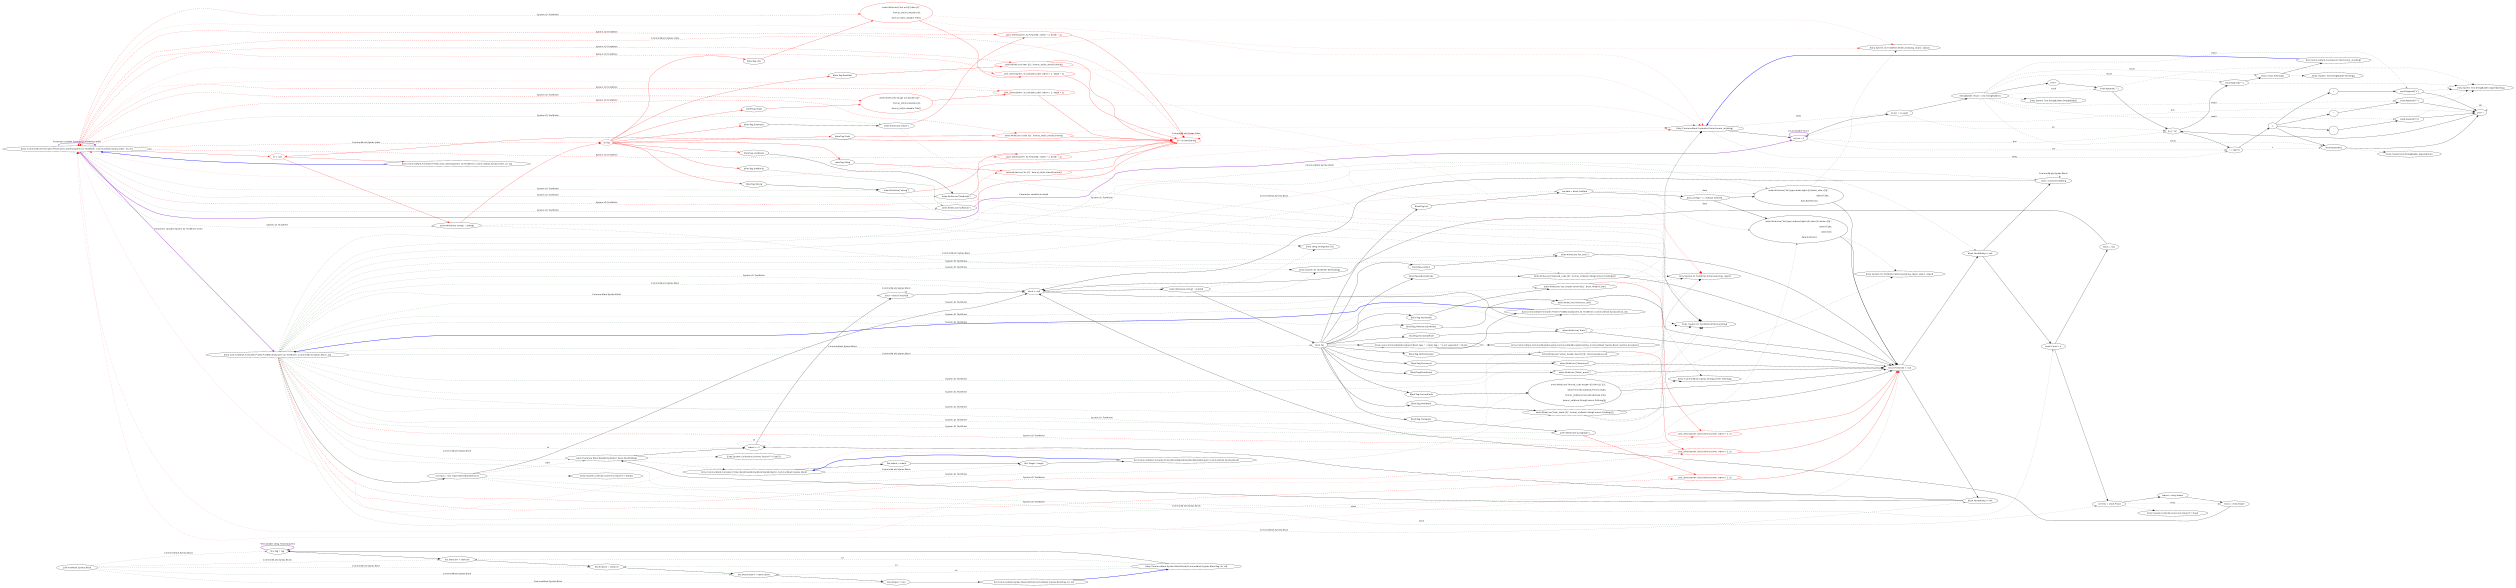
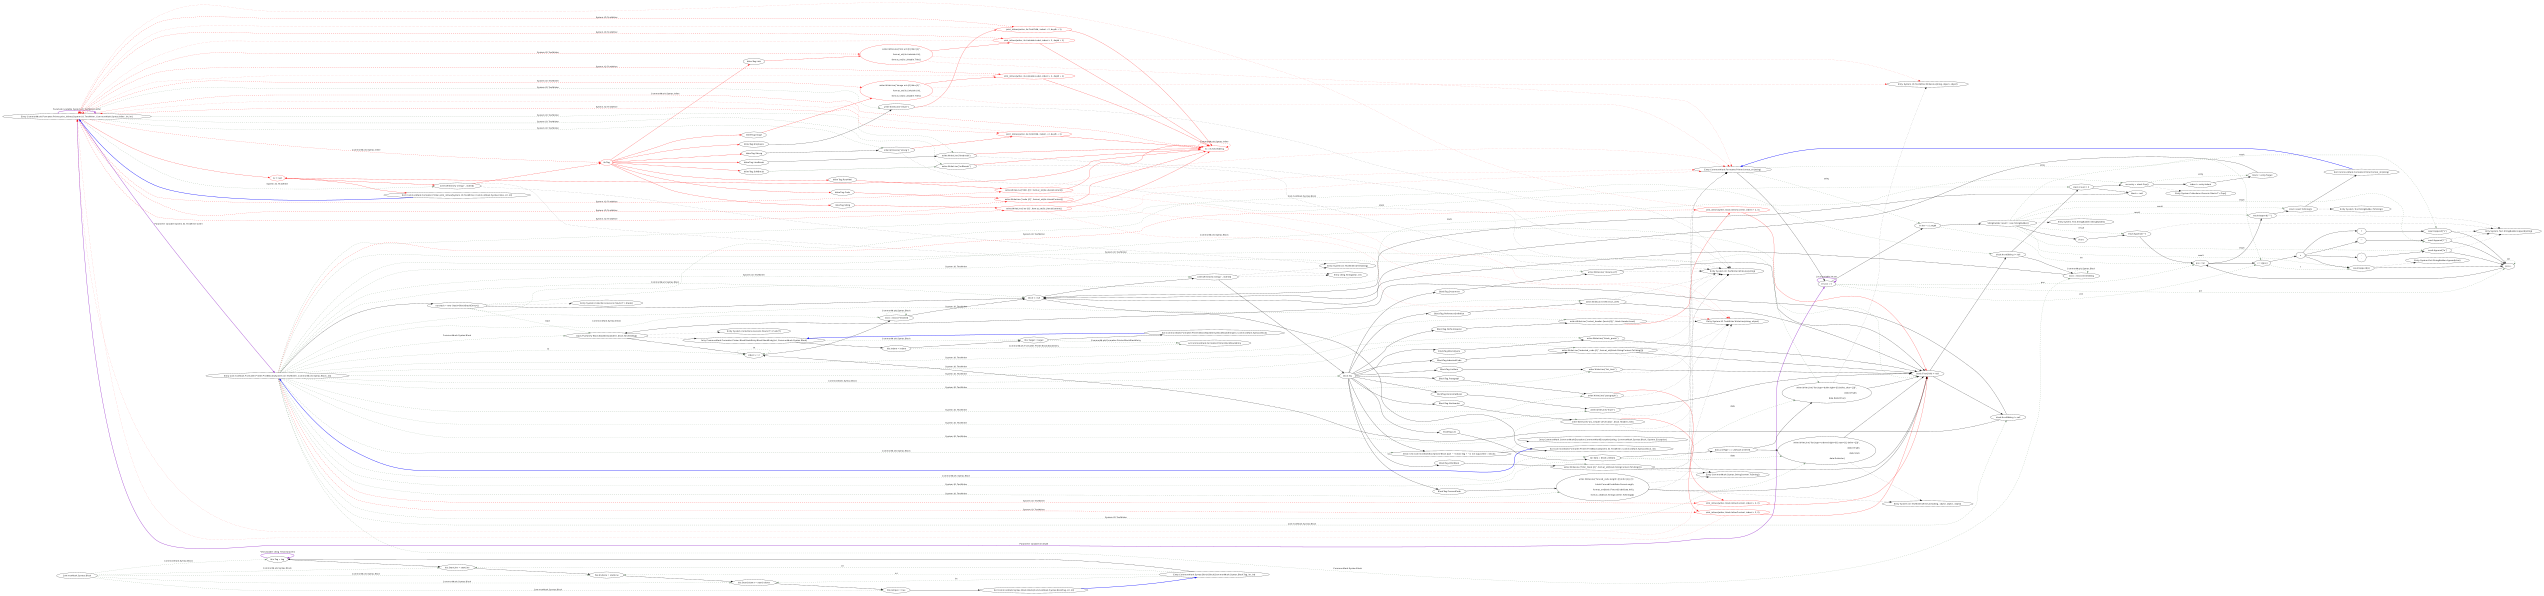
node "out CommonMark.Formatter.Printer.BlockStackEntry": added
